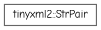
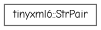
node "tinyxml2::StrPair": label "tinyxml2::StrPair" -> "tinyxml6::StrPair"
